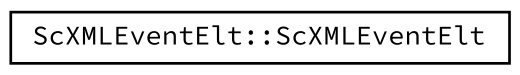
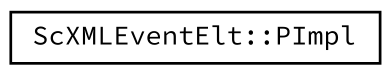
node "ScXMLEventElt::ScXMLEventElt": label "ScXMLEventElt::ScXMLEventElt" -> "ScXMLEventElt::PImpl"
